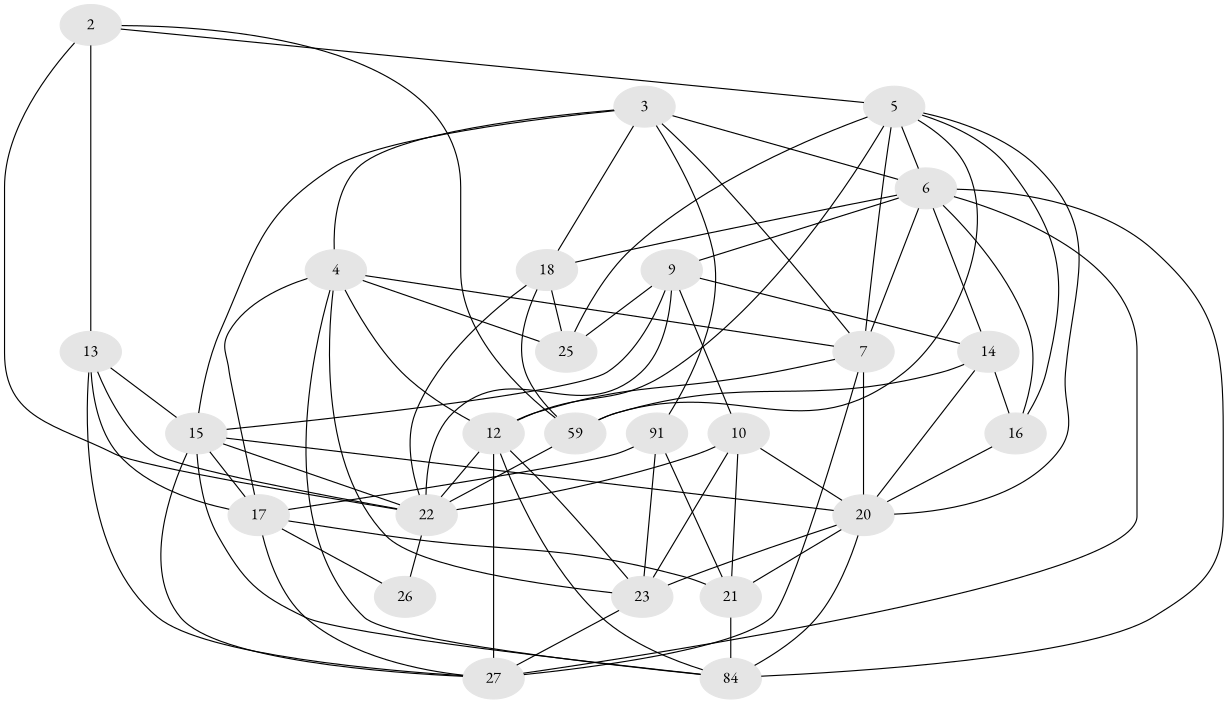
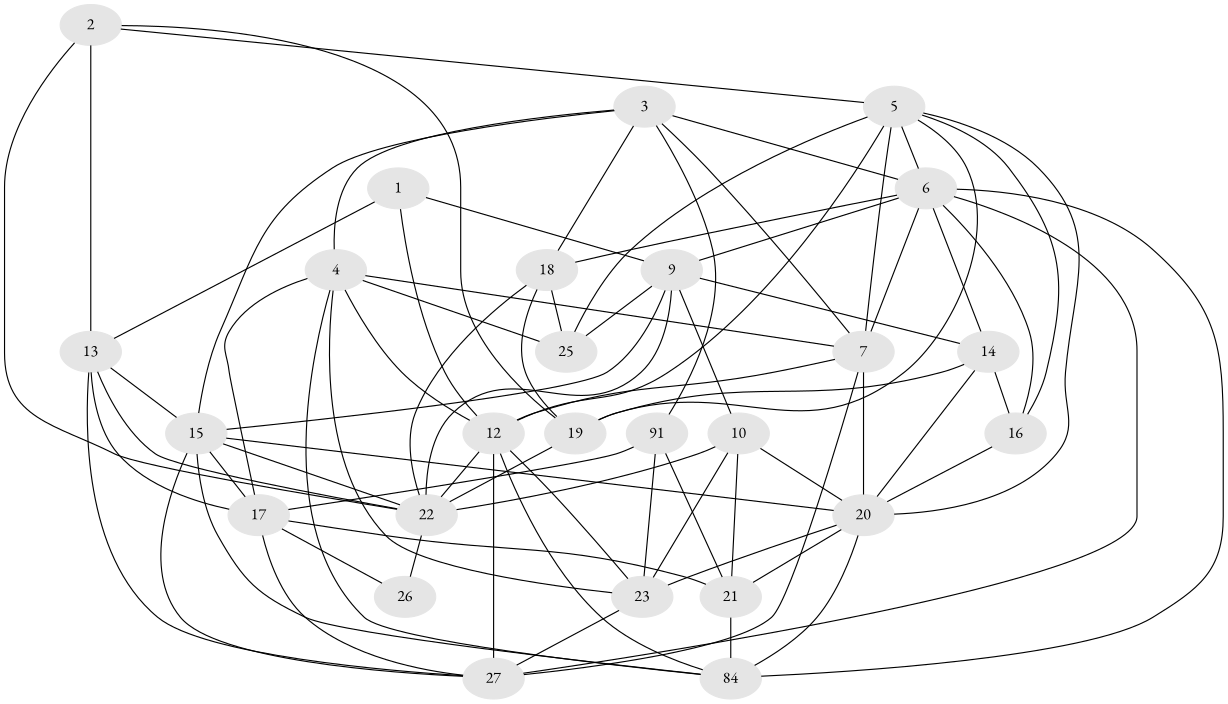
node "1": added
node "59": label "59" -> "19"
